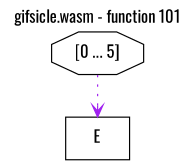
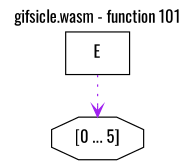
edge "[0 ... 5]" -> "E": reversed
